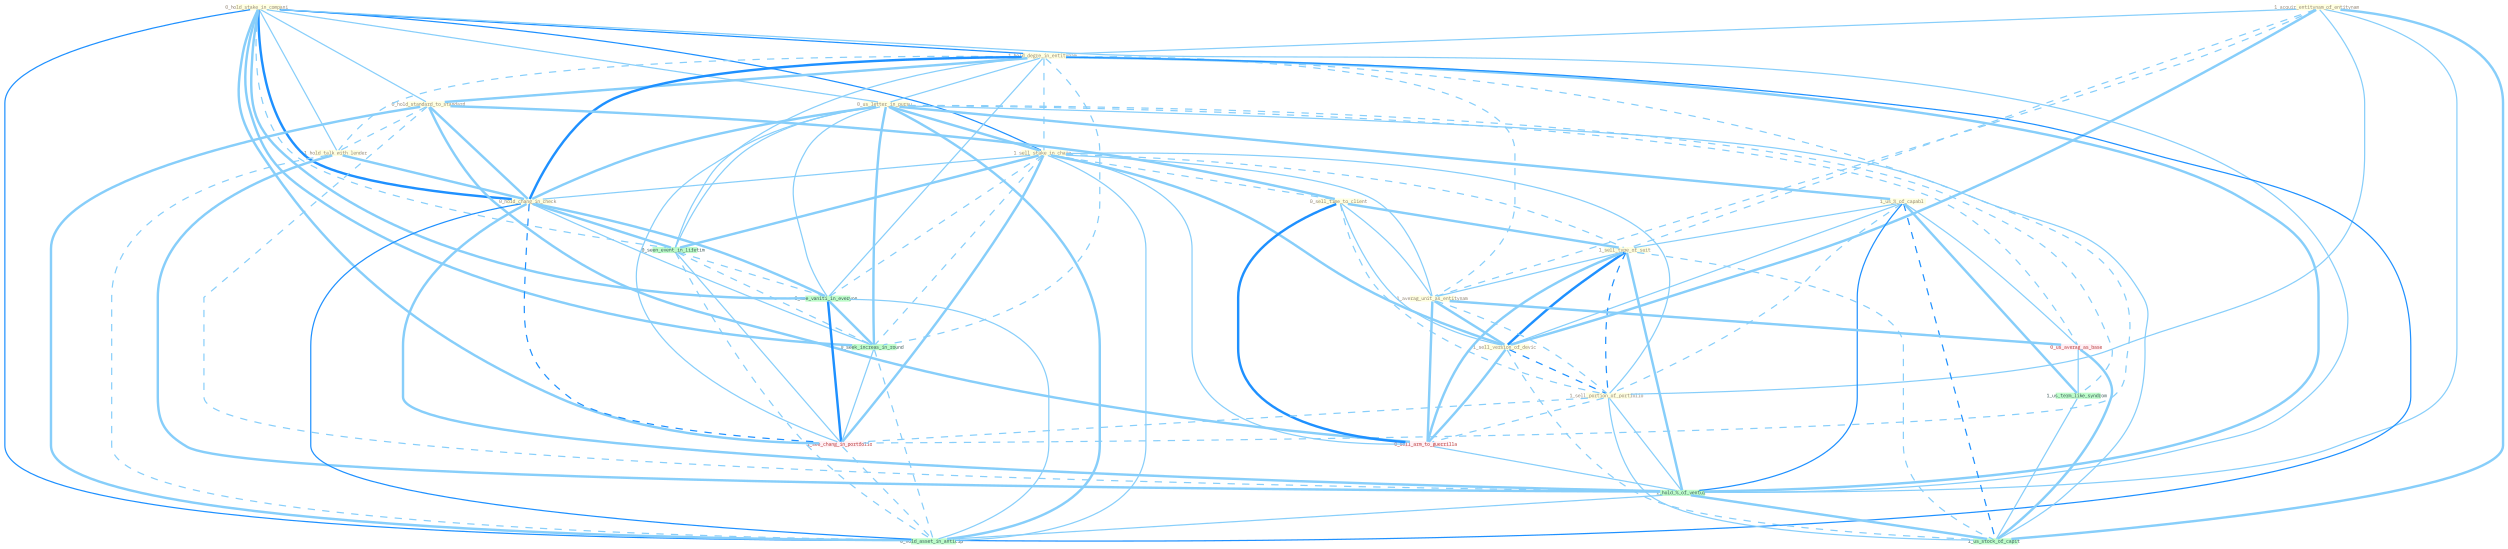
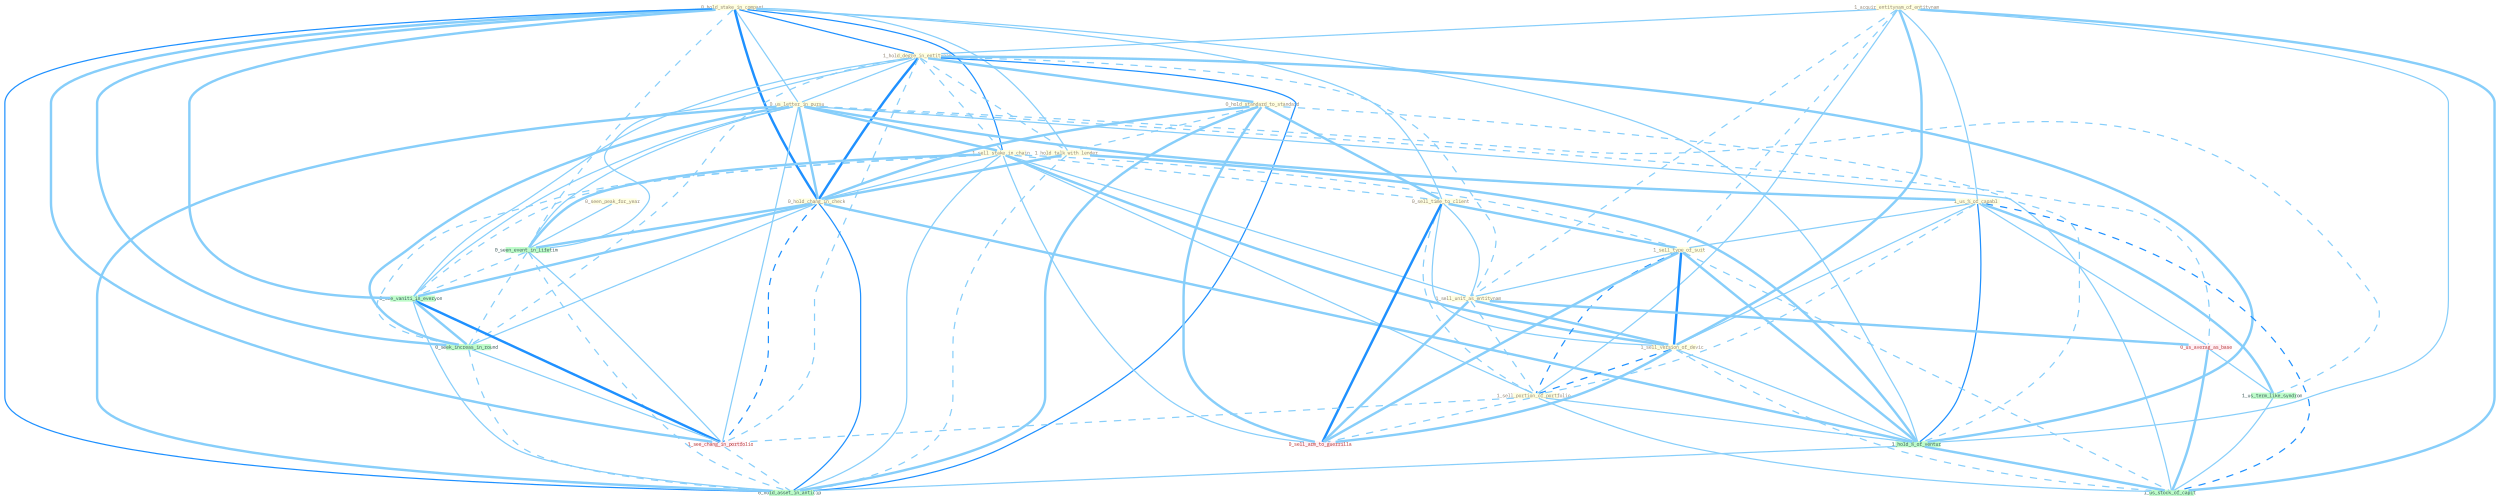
edge "0_hold_stake_in_compani" -- "0_hold_standard_to_standard": now "0_hold_stake_in_compani" -- "0_sell_time_to_client"
edge "1_acquir_entitynam_of_entitynam" -- "1_us_%_of_capabl": added
node "0_seen_peak_for_year": added
edge "1_sell_stake_in_chain" -- "1_see_chang_in_portfolio": removed
node "1_averag_unit_as_entitynam": label "1_averag_unit_as_entitynam" -> "1_sell_unit_as_entitynam"
edge "0_sell_arm_to_guerrilla" -- "1_hold_%_of_ventur": now "1_sell_version_of_devic" -- "1_hold_%_of_ventur"
